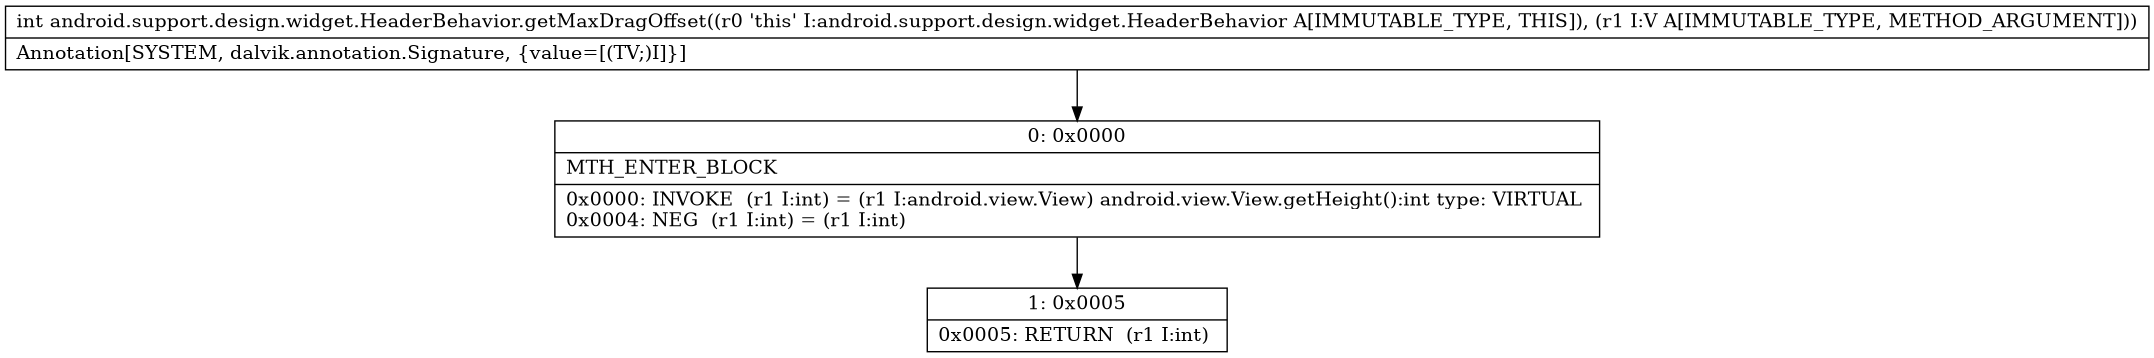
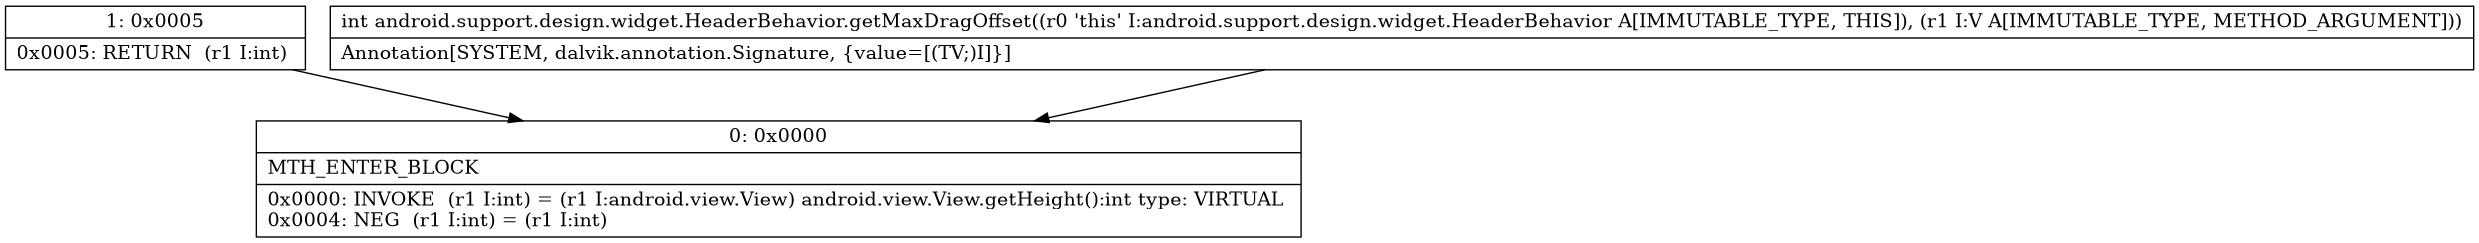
edge "0: 0x0000" -> "1: 0x0005": reversed
